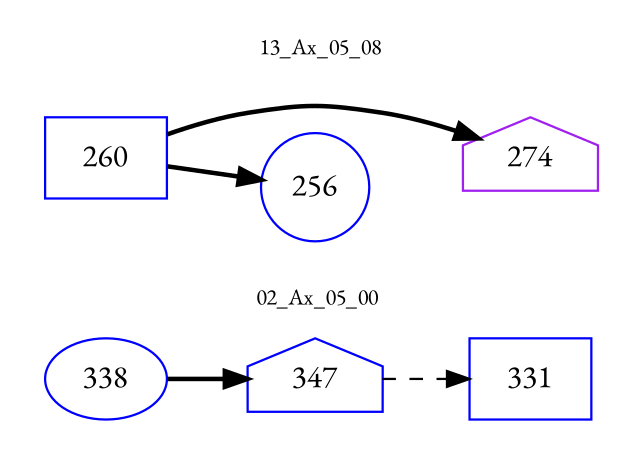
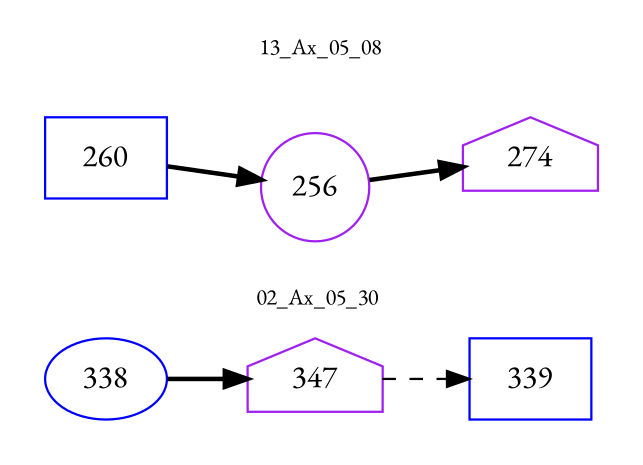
edge "260" -> "274": now "256" -> "274"
node "256": color blue -> purple
cluster "02_Ax_05_00": label "02_Ax_05_00" -> "02_Ax_05_30"
node "347": color blue -> purple
node "331": label "331" -> "339"
